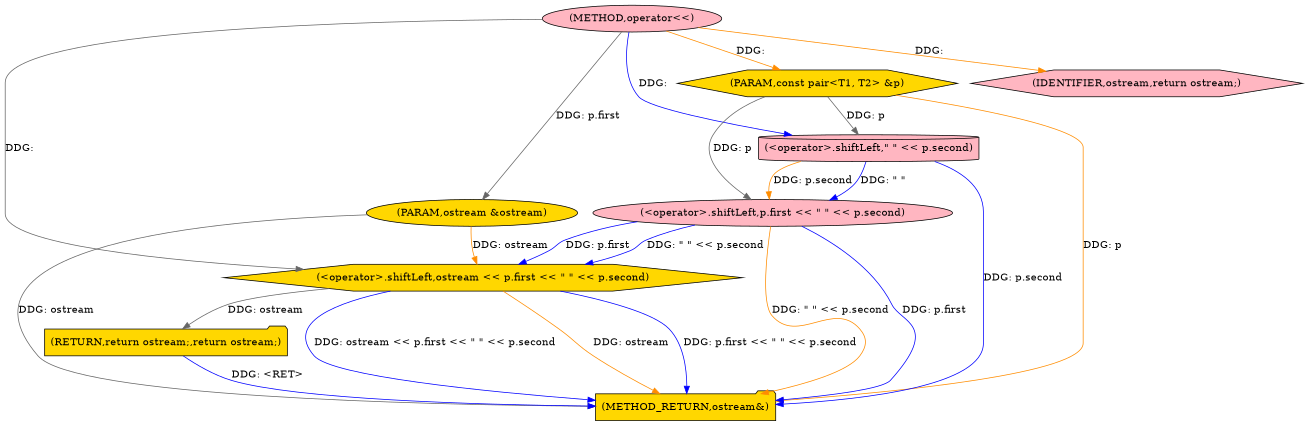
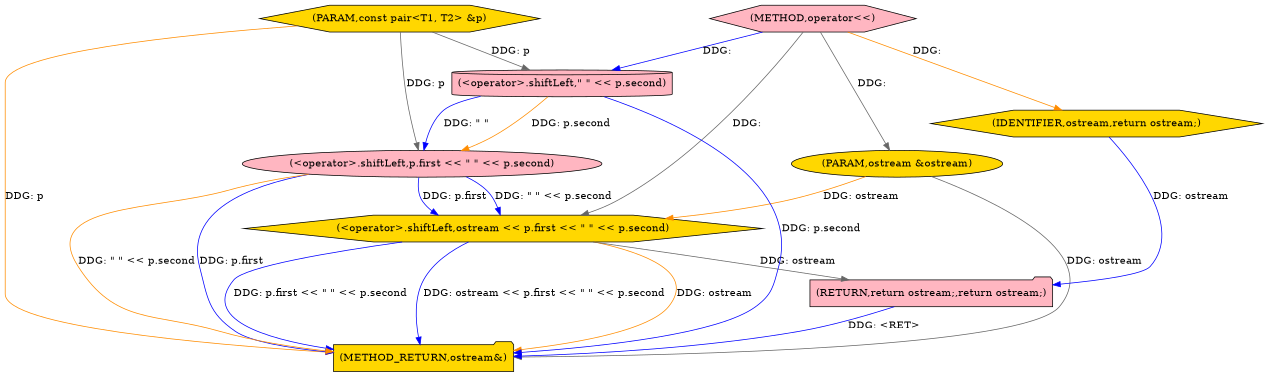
node "(METHOD,operator<<)": shape ellipse -> hexagon
edge "(METHOD,operator<<)" -> "(PARAM,const pair<T1, T2> &p)": removed, label "DDG:"
node "(IDENTIFIER,ostream,return ostream;)": fillcolor lightpink -> gold
edge "(METHOD,operator<<)" -> "(PARAM,ostream &ostream)": label "DDG: p.first" -> "DDG: "
edge "(IDENTIFIER,ostream,return ostream;)" -> "(RETURN,return ostream;,return ostream;)": added, label "DDG: ostream"
node "(RETURN,return ostream;,return ostream;)": fillcolor gold -> lightpink
